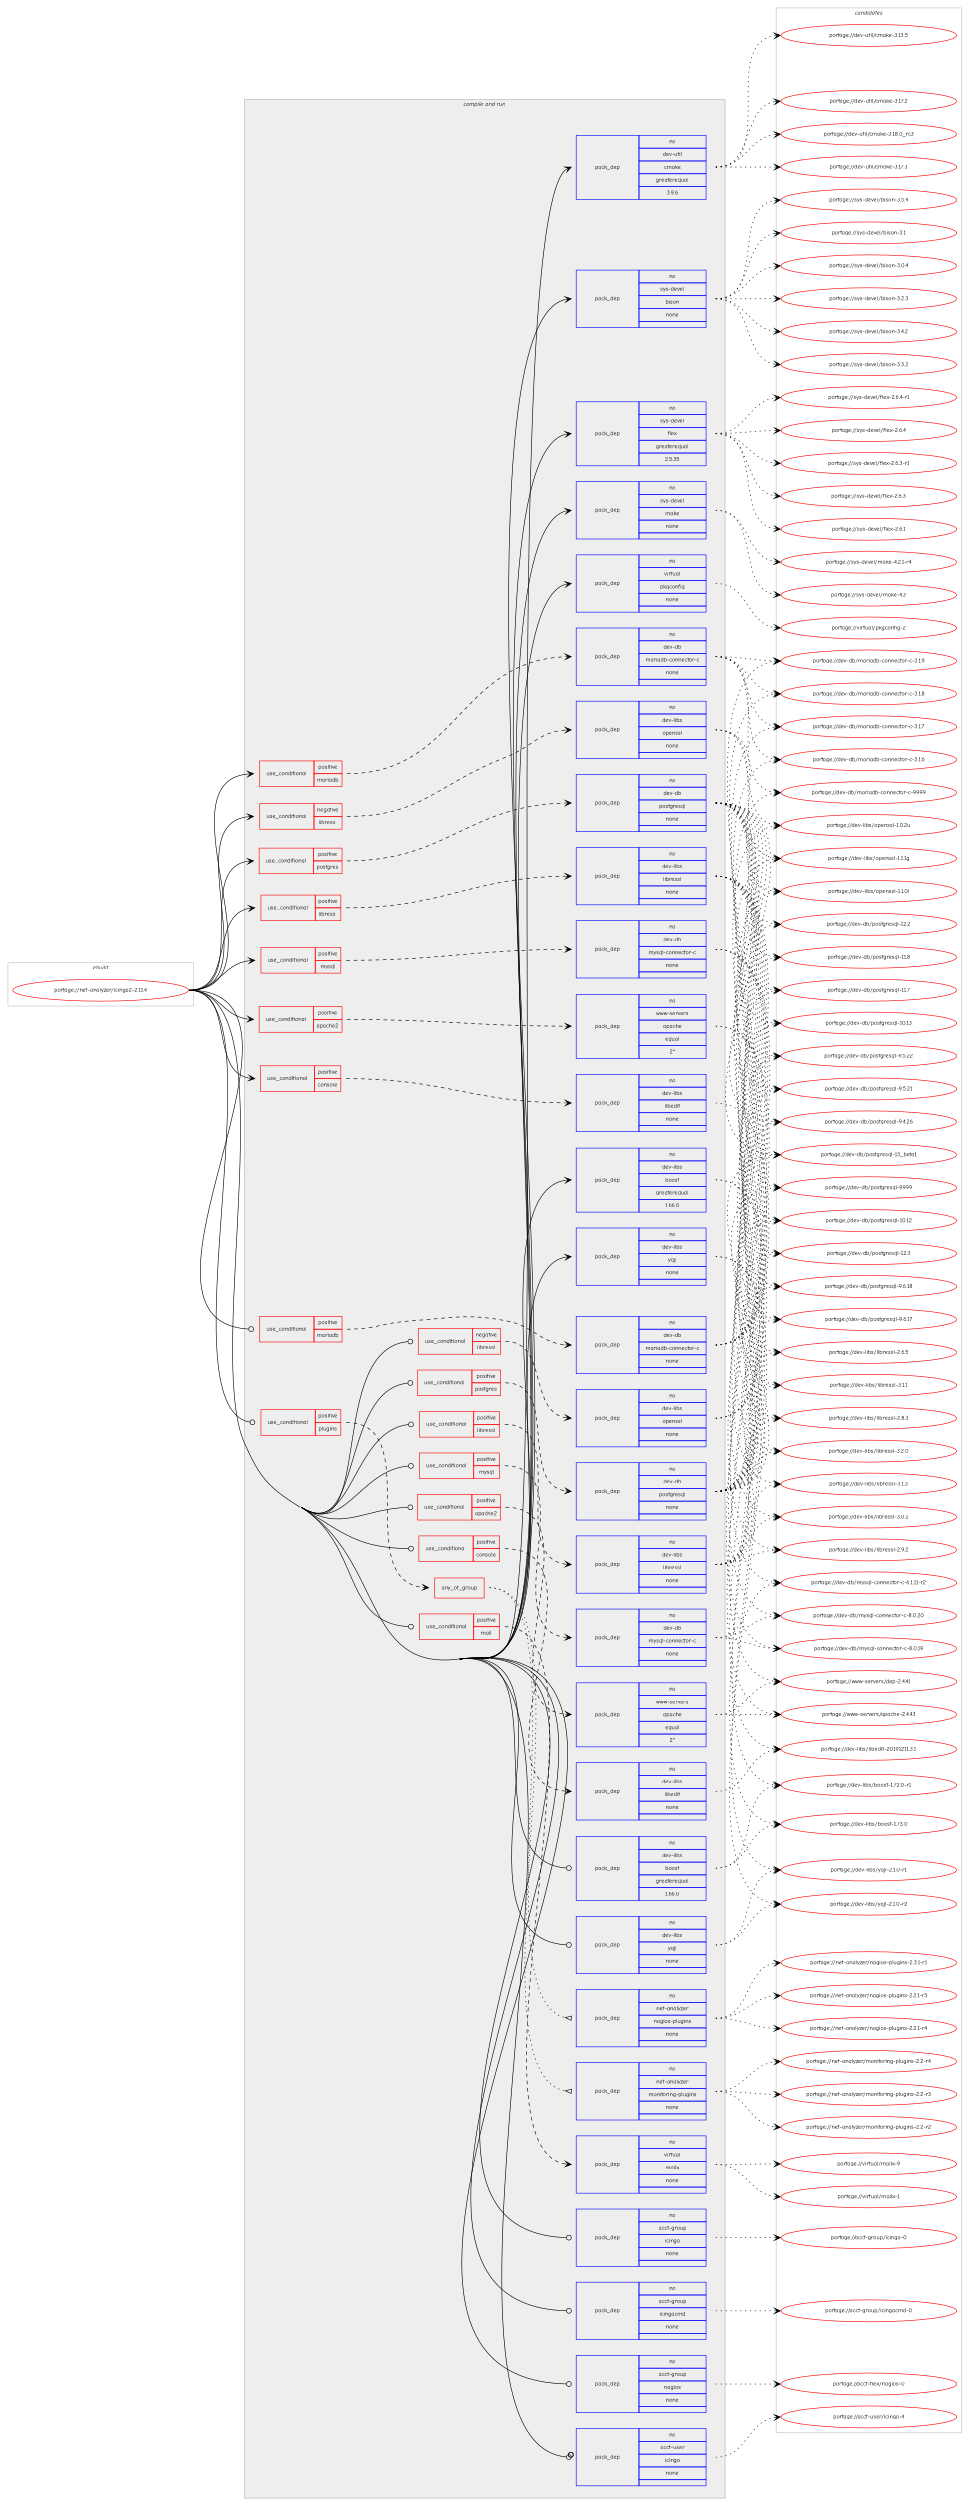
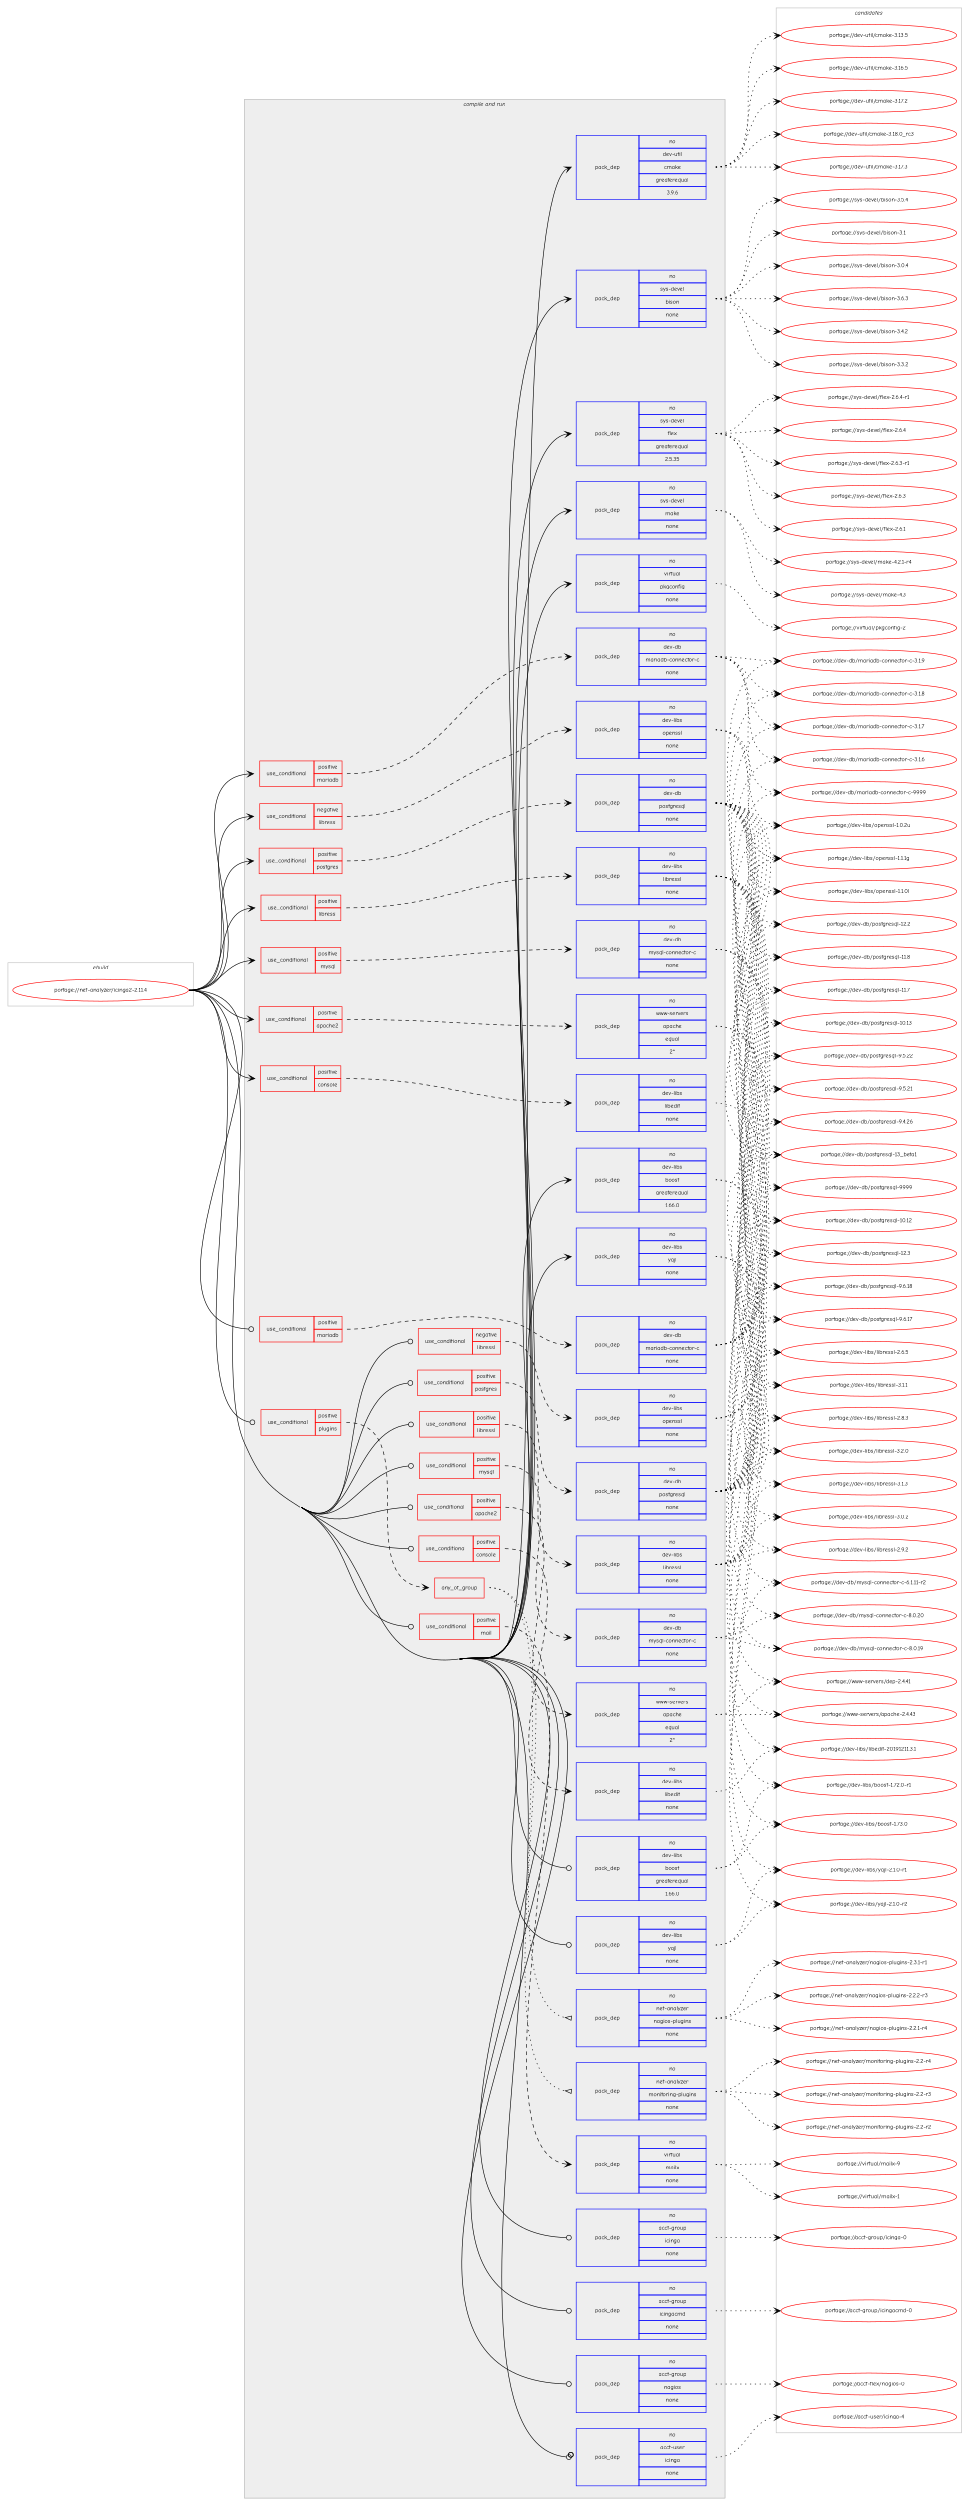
node "portage://dev-util/cmake-3.16.5": added
node "portage://sys-devel/bison-3.2.3": label "portage://sys-devel/bison-3.2.3" -> "portage://sys-devel/bison-3.6.3"
node "portage://net-analyzer/nagios-plugins-2.2.1-r3": label "portage://net-analyzer/nagios-plugins-2.2.1-r3" -> "portage://net-analyzer/nagios-plugins-2.2.2-r3"
